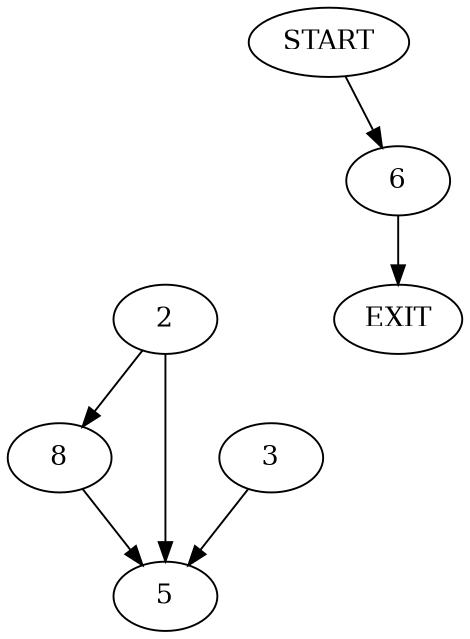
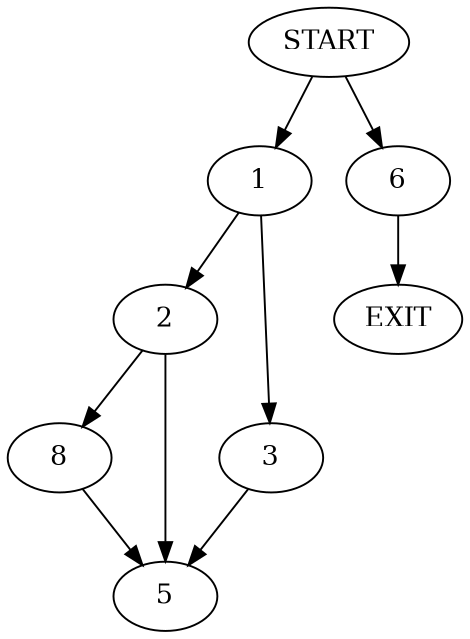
node "1": added
